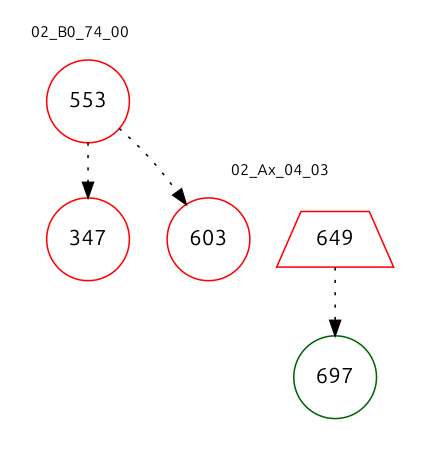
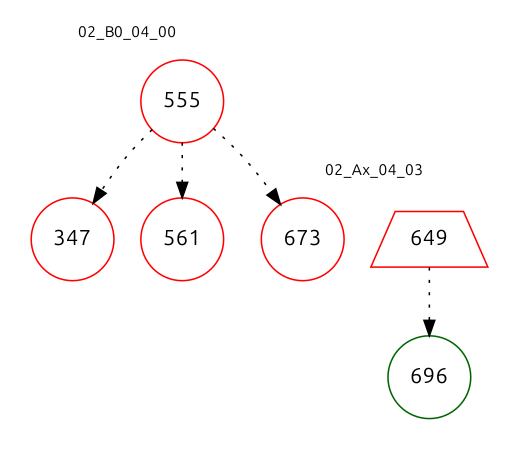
cluster "02_B0_74_00": label "02_B0_74_00" -> "02_B0_04_00"
node "553": label "553" -> "555"
node "561": added
node "603": label "603" -> "673"
node "697": label "697" -> "696"
